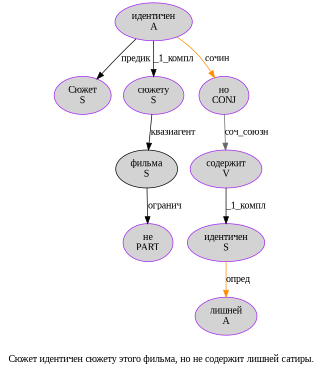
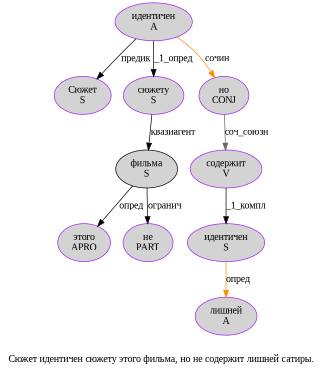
edge "идентичен A" -> "сюжету S": label "_1_компл" -> "_1_опред"
node "этого APRO": added
